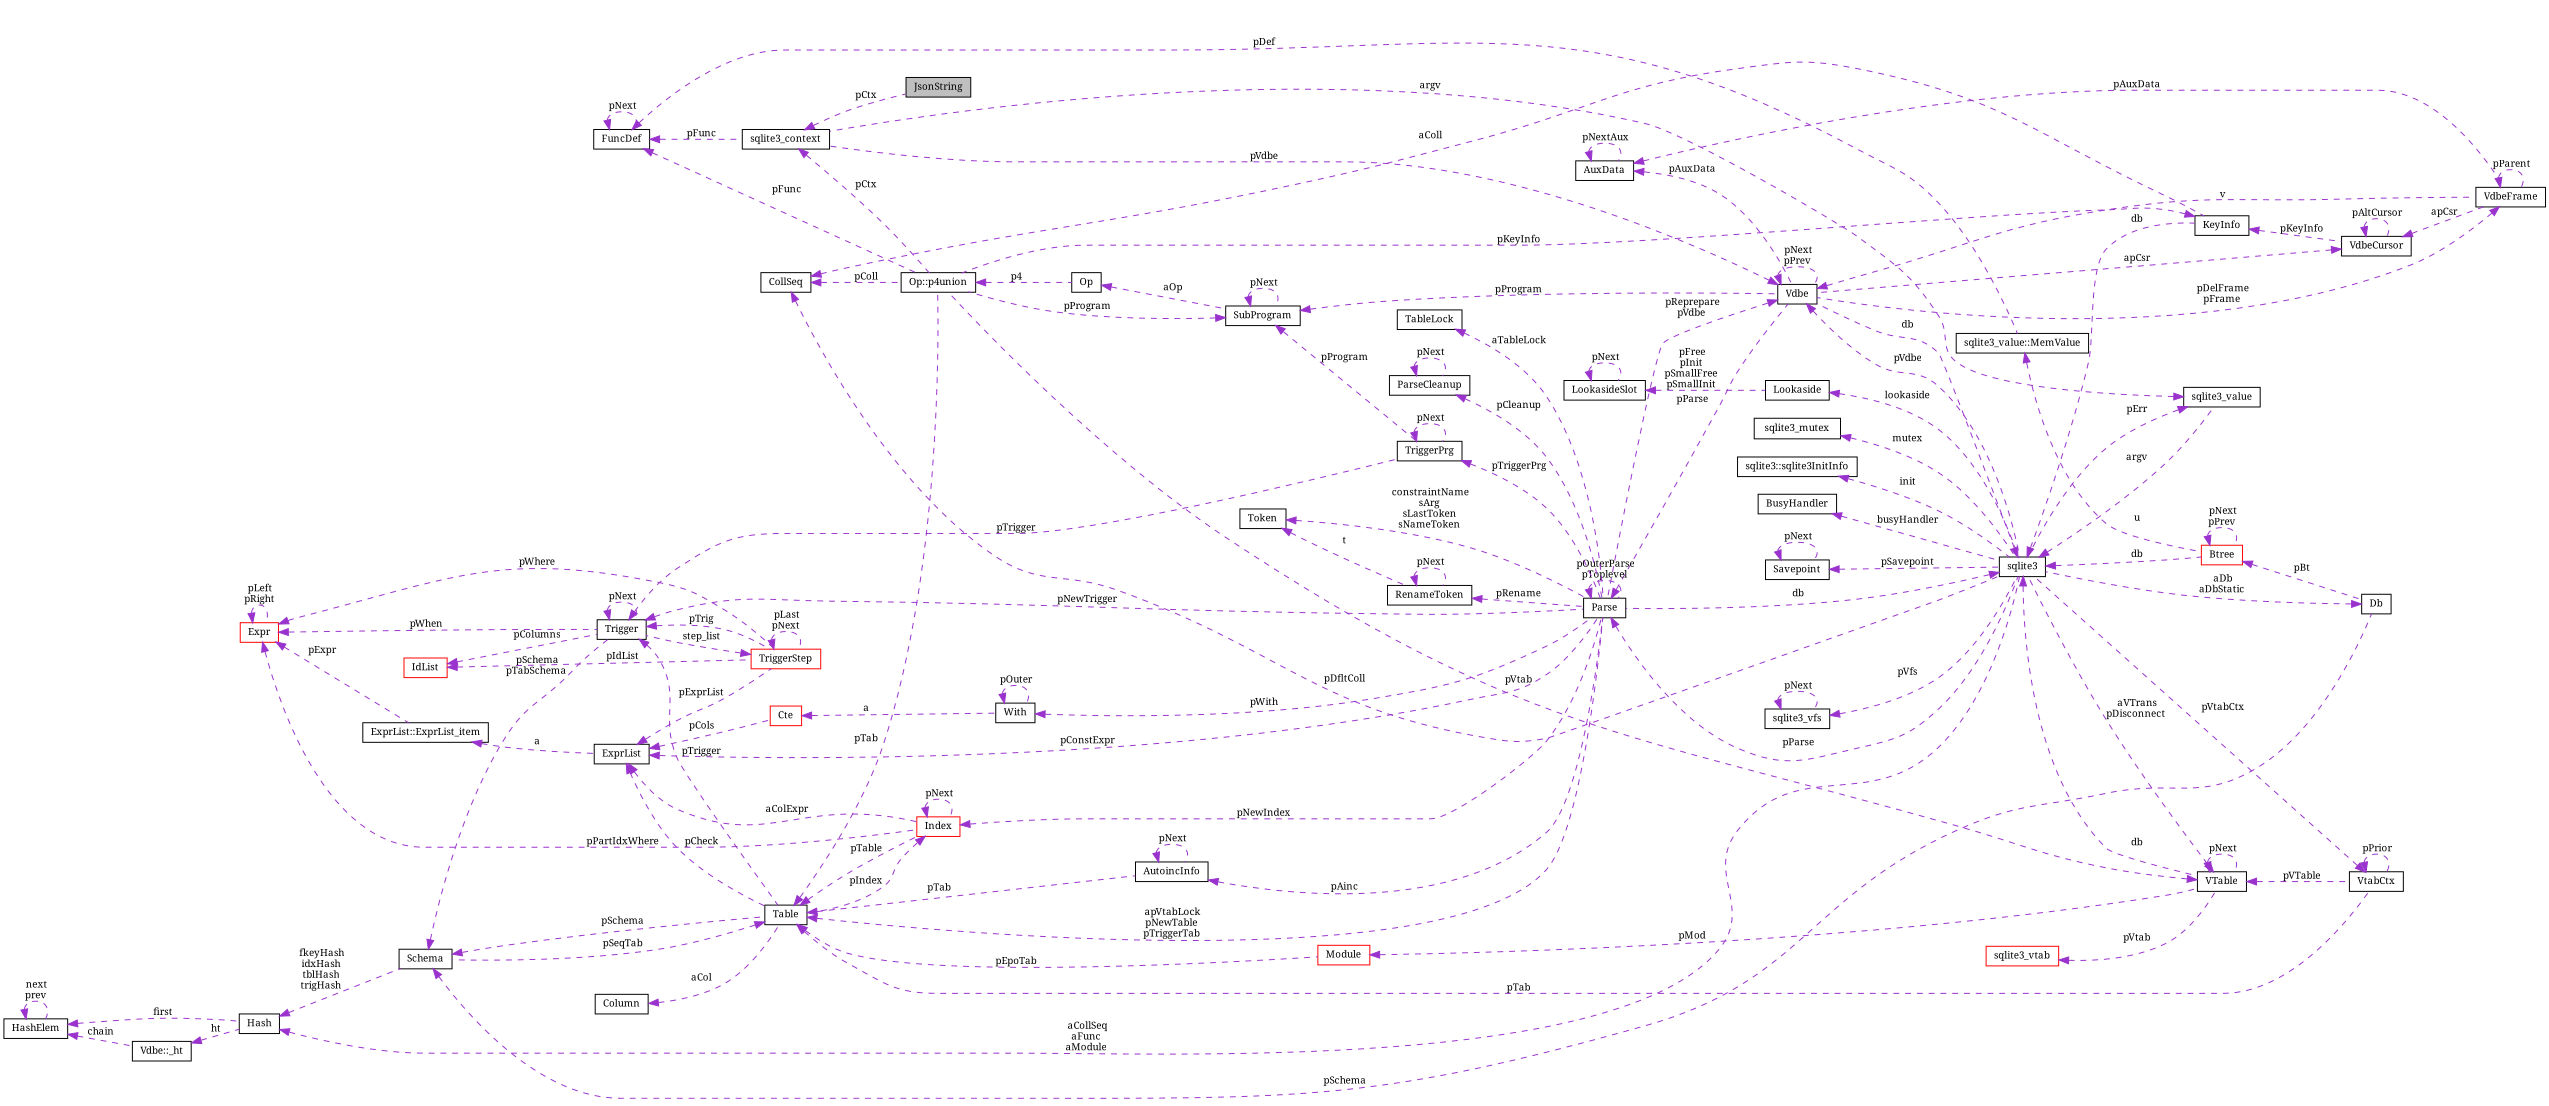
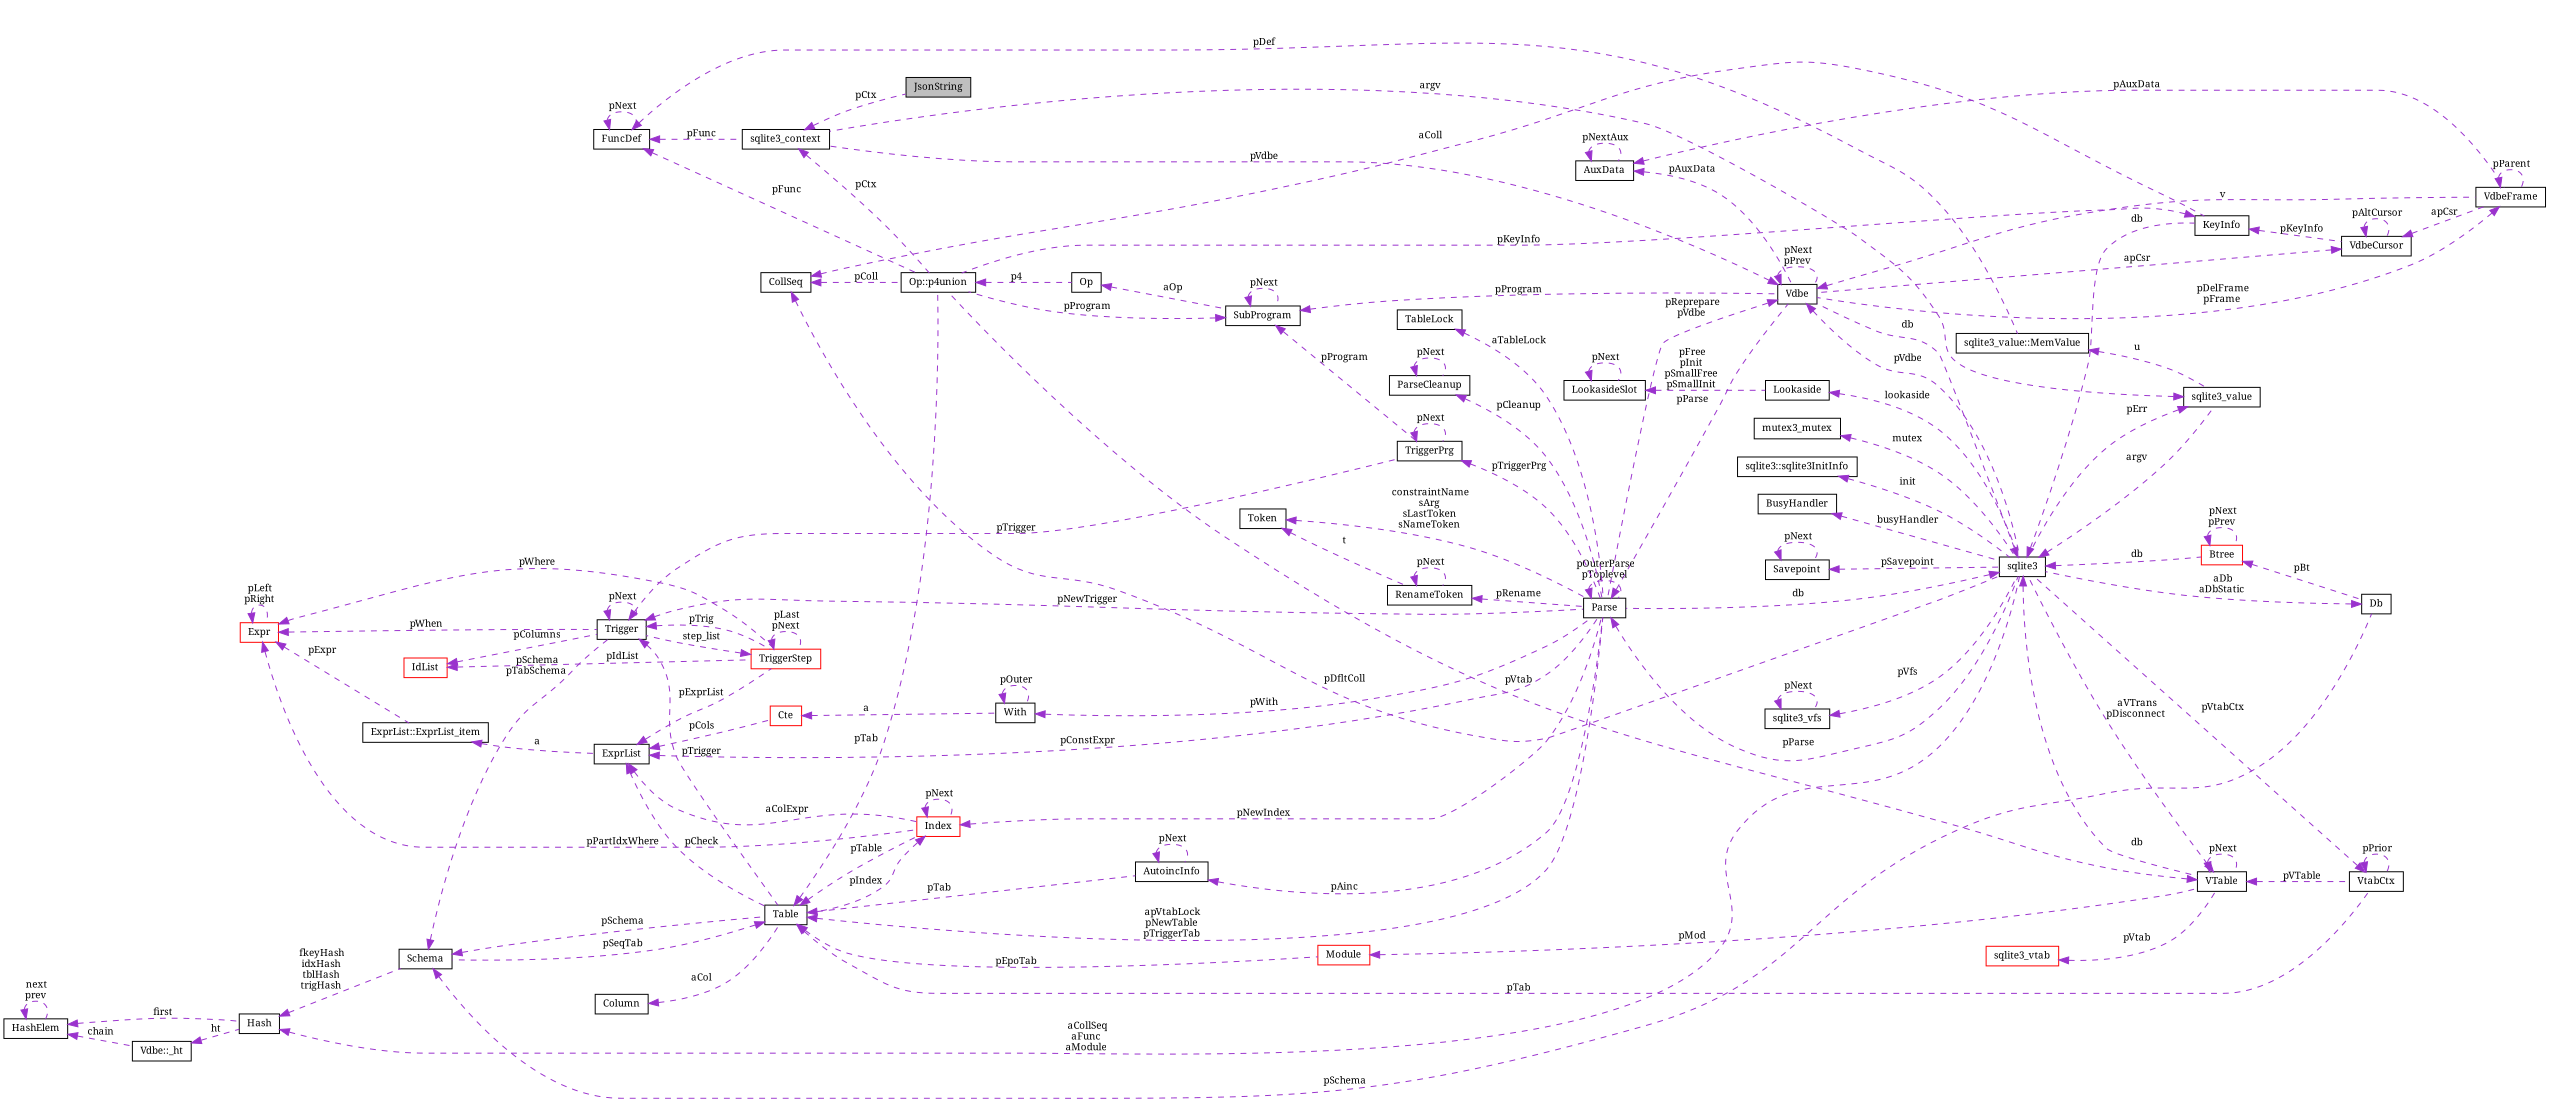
node "sqlite3_mutex": label "sqlite3_mutex" -> "mutex3_mutex"
edge "Btree" -> "sqlite3_value::MemValue": now "sqlite3_value" -> "sqlite3_value::MemValue"
